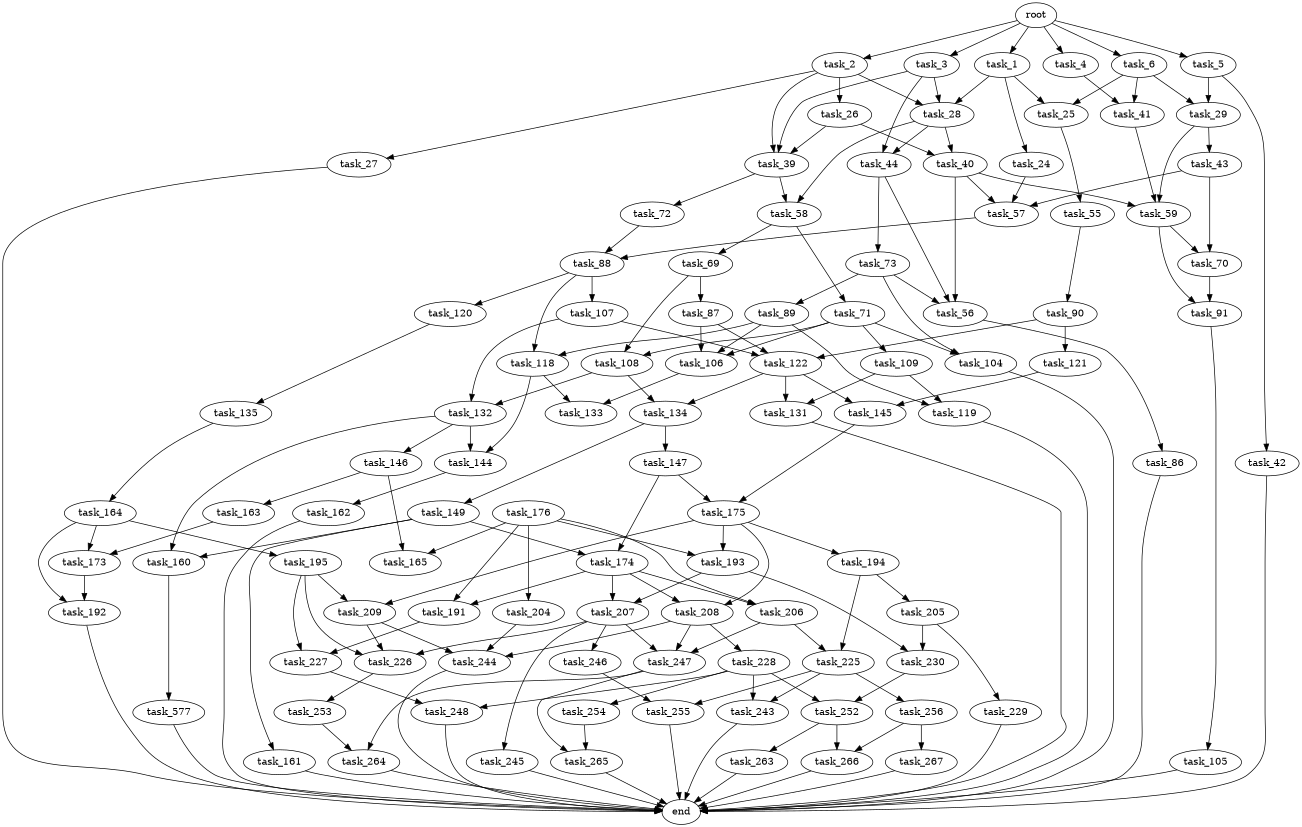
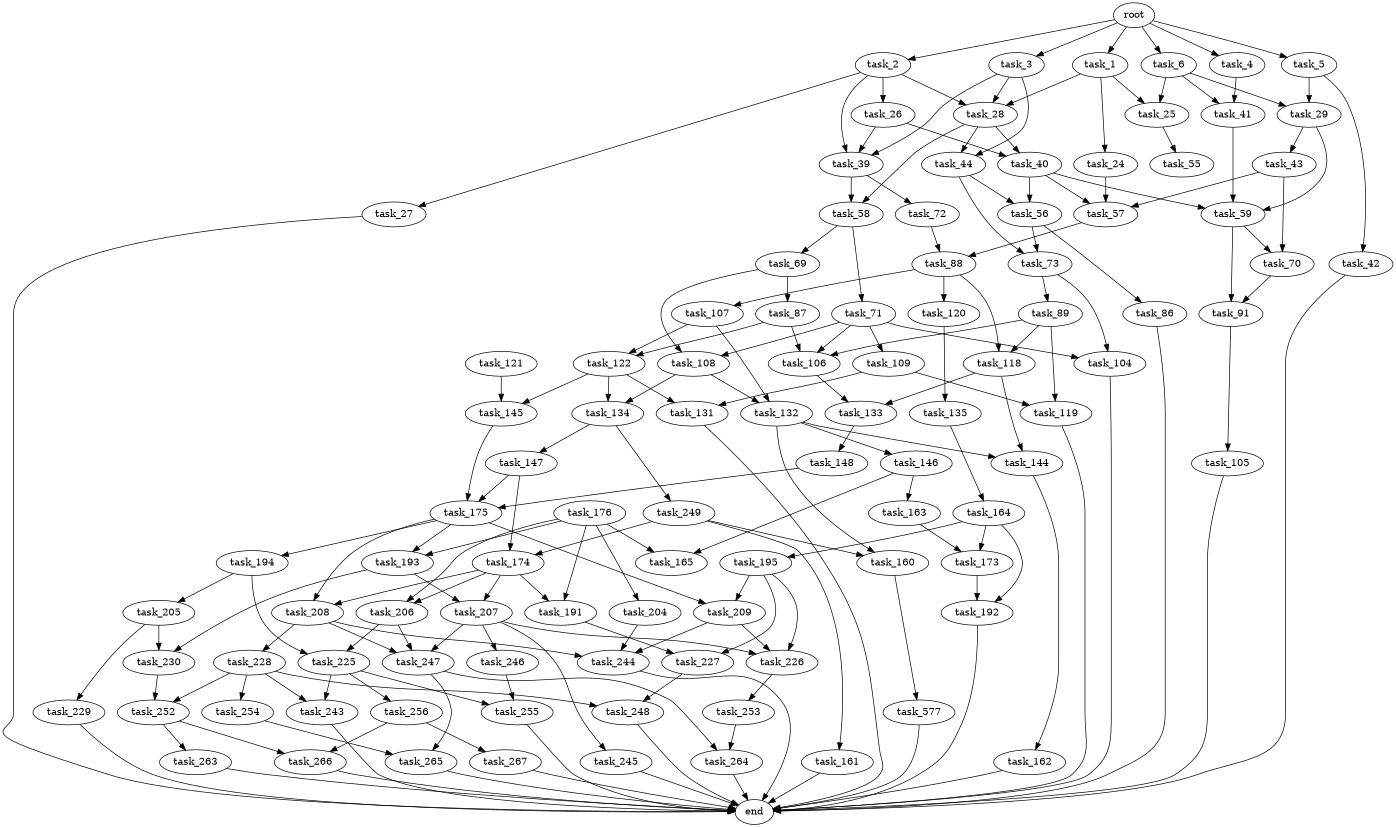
edge "task_73" -> "task_56": reversed
node "task_90": removed
node "task_148": added
node "task_149": label "task_149" -> "task_249"
